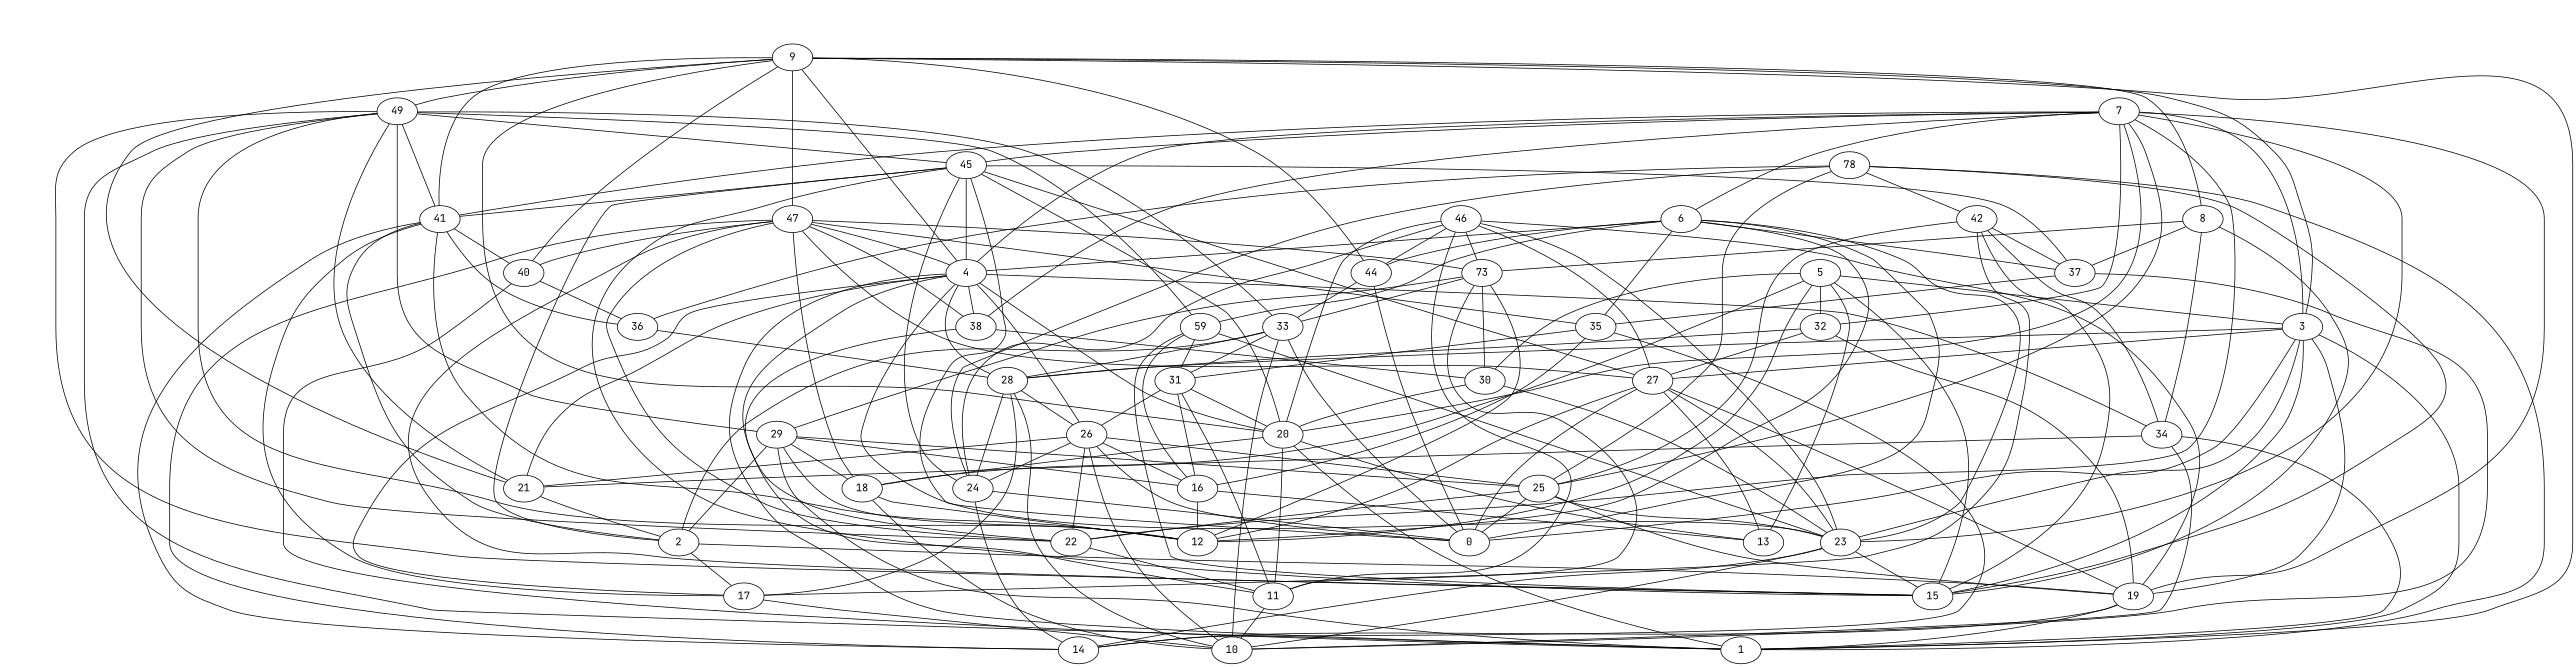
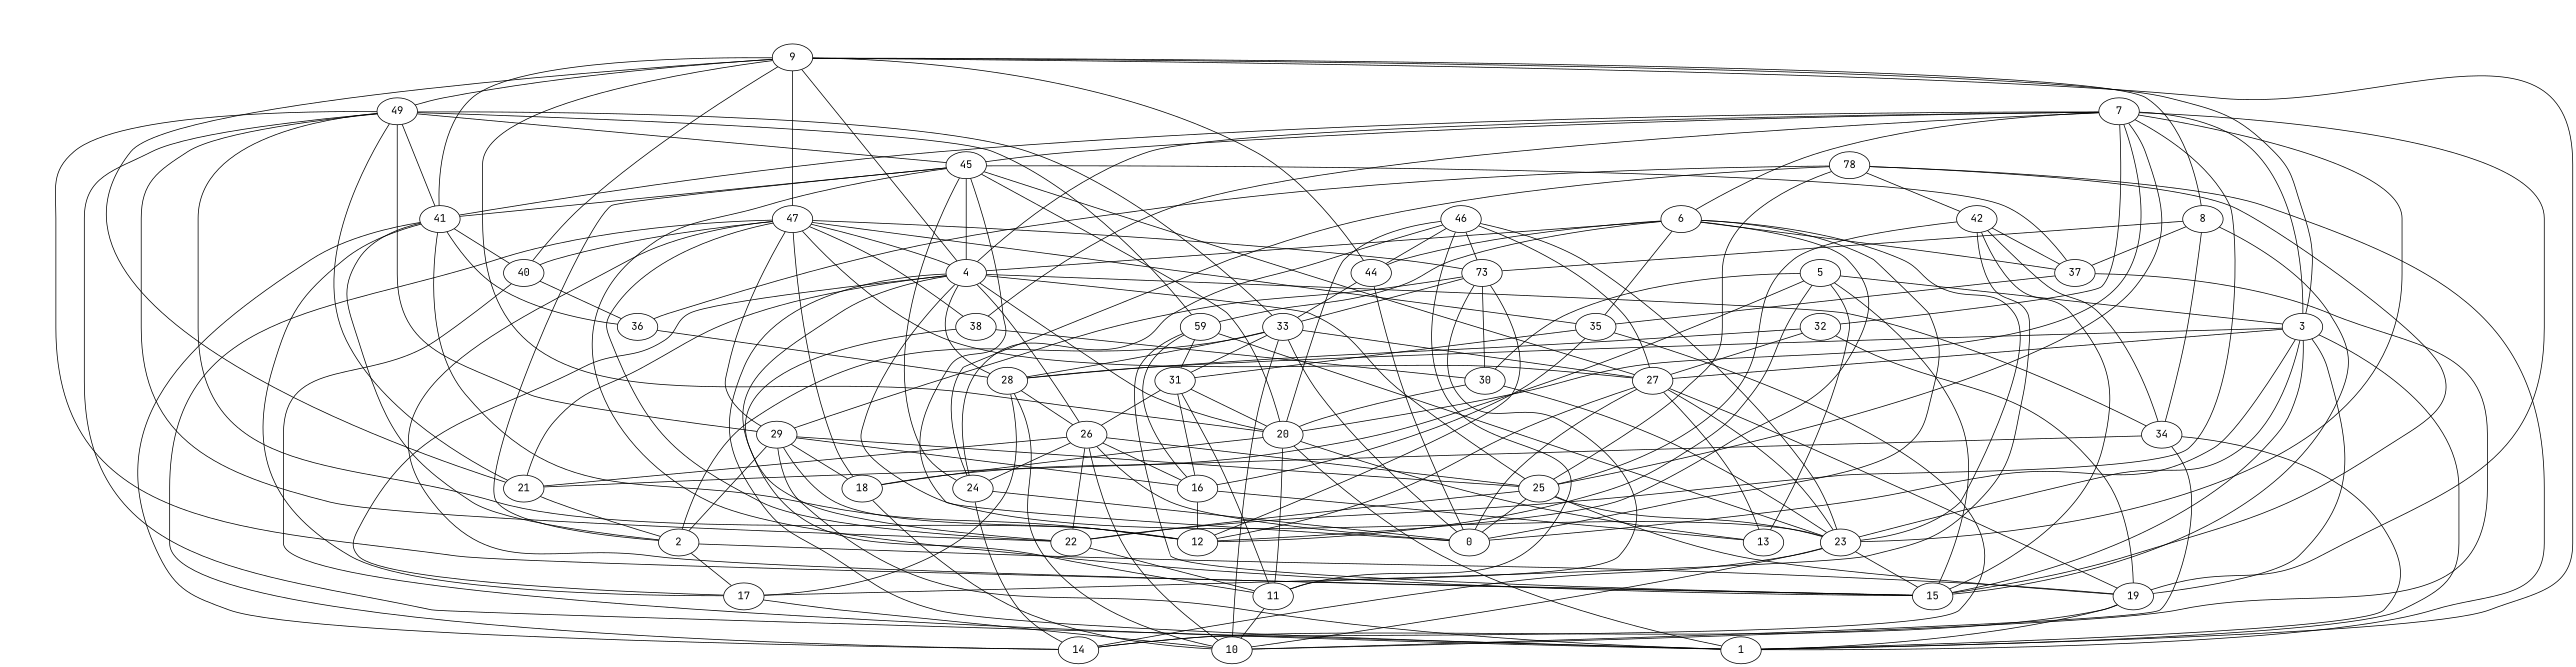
edge "46" -- "19": removed
edge "5" -- "32": removed
edge "4" -- "38": now "4" -- "25"
edge "47" -- "29": added
edge "33" -- "27": added
edge "28" -- "24": removed
edge "18" -- "12": removed
